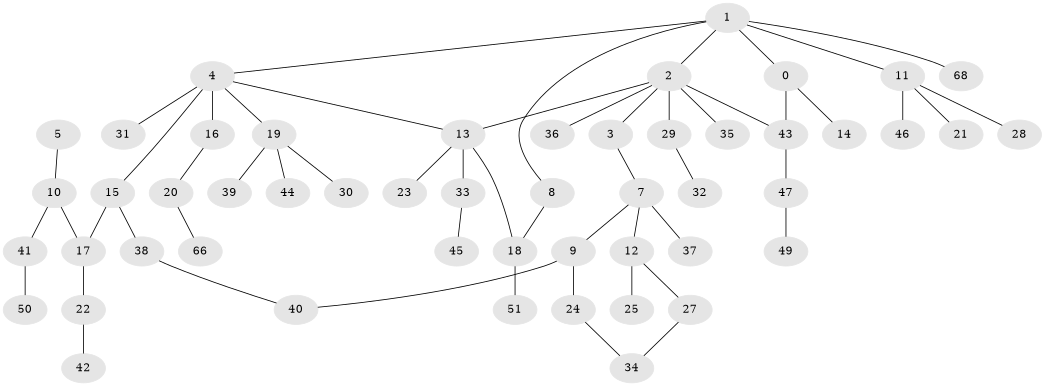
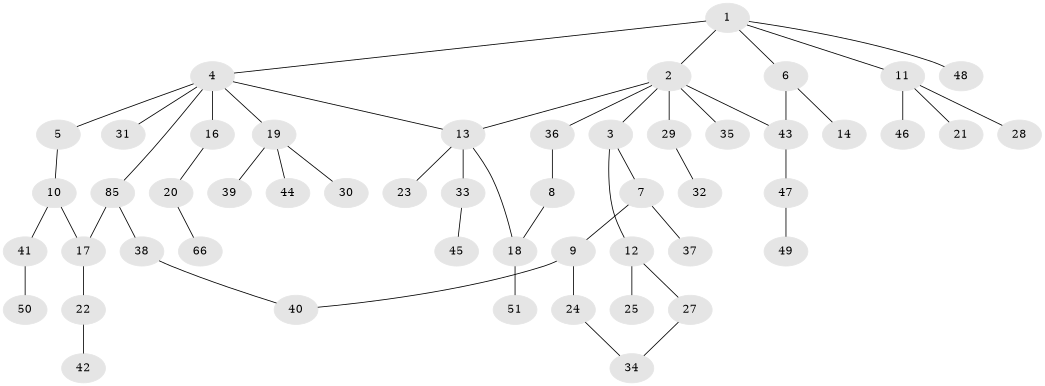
edge "1" -- "8": now "36" -- "8"
node "0": label "0" -> "6"
node "68": label "68" -> "48"
edge "4" -- "5": added
node "15": label "15" -> "85"
edge "7" -- "12": now "3" -- "12"
